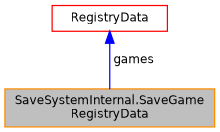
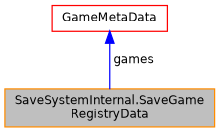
node "RegistryData": label "RegistryData" -> "GameMetaData"
